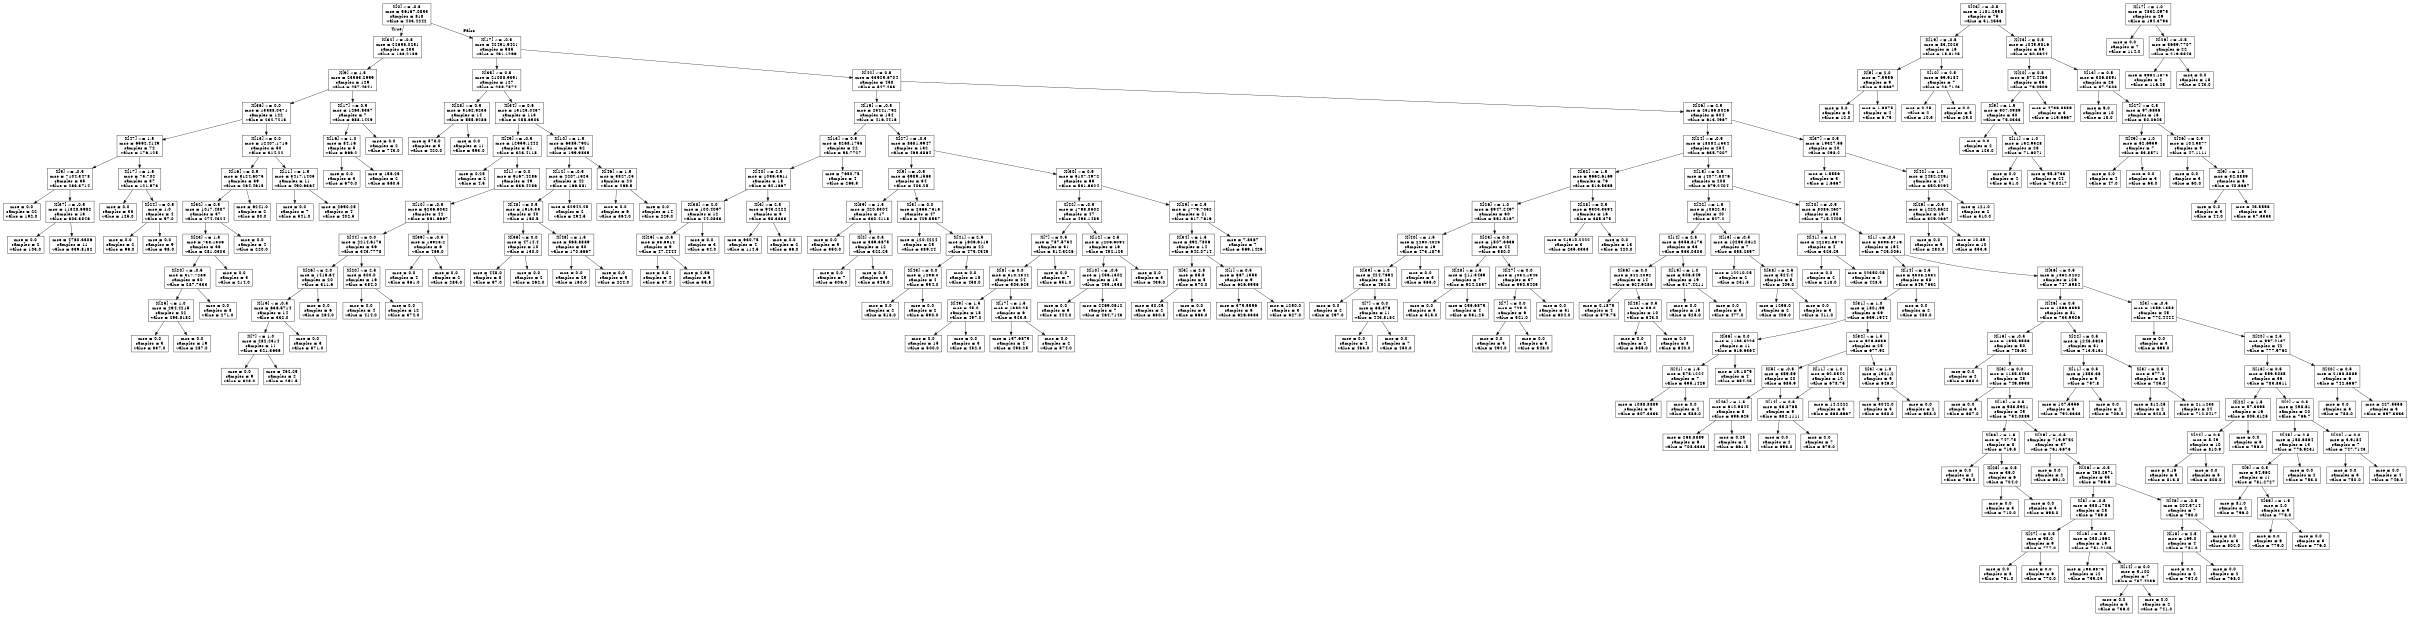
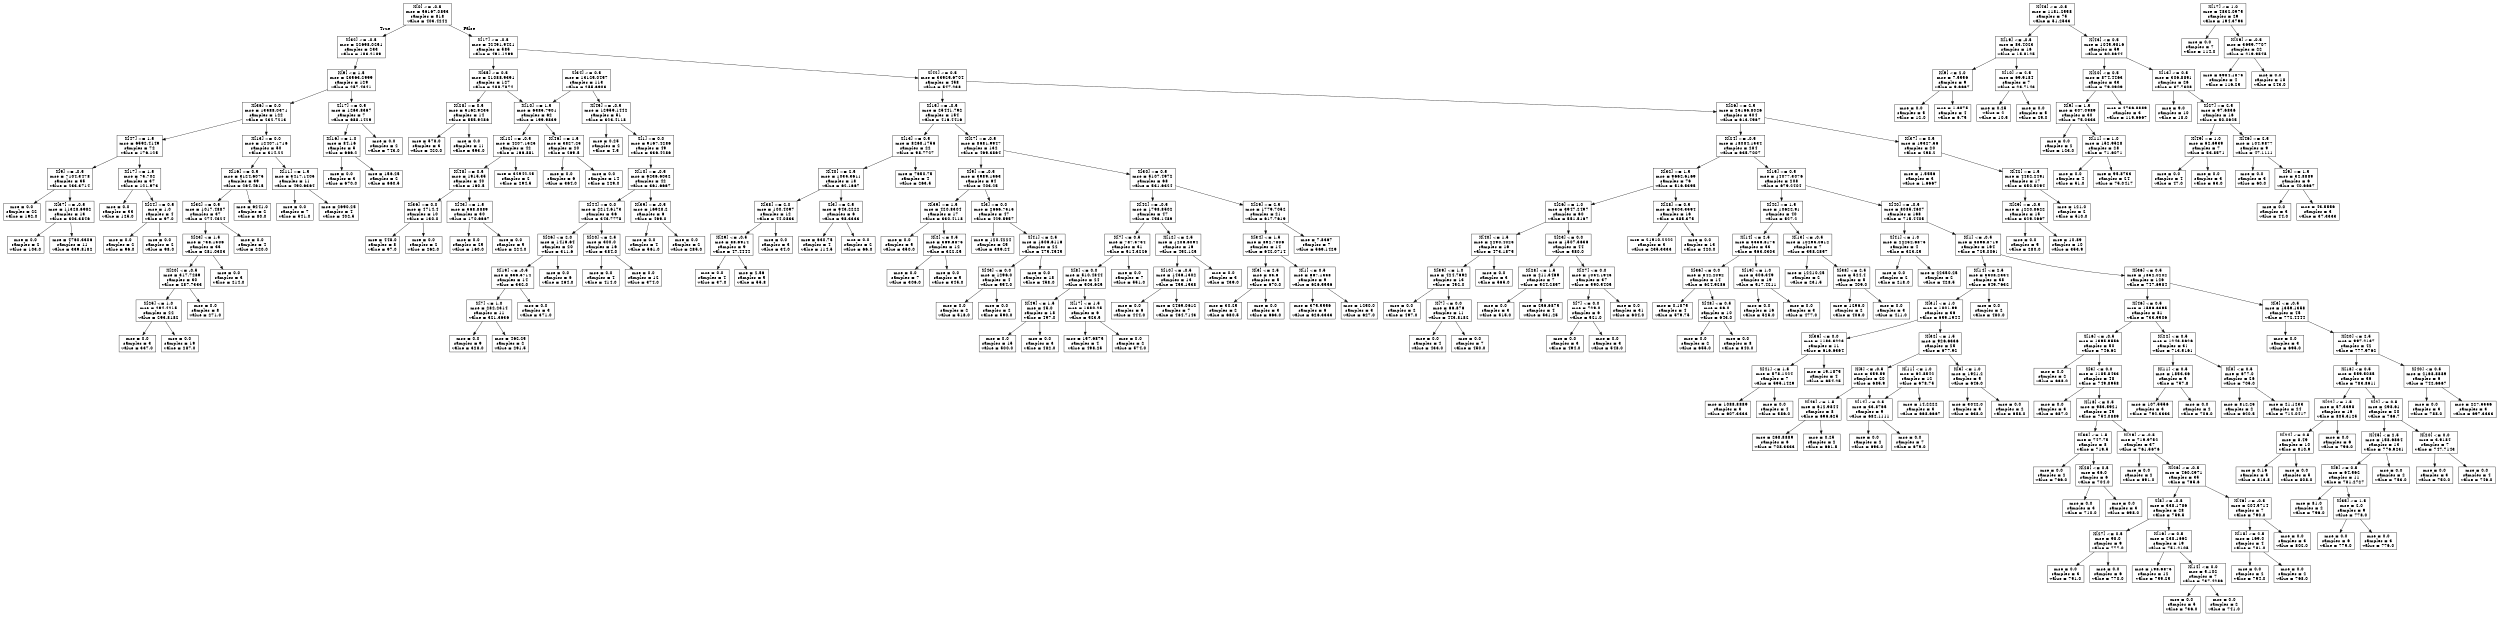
edge "X[35] <= 0.5 mse = 21088.9391 samples = 127 value = 288.7874" -> "X[34] <= 0.5 mse = 13125.0457 samples = 113 value = 255.6903": now "X[35] <= 0.5 mse = 21088.9391 samples = 127 value = 288.7874" -> "X[10] <= 1.5 mse = 6385.7901 samples = 62 value = 199.9839"
node "mse = 0.0 samples = 9 value = 98.0": label "mse = 0.0 samples = 9 value = 98.0" -> "mse = 0.0 samples = 2 value = 98.0"
node "X[29] <= -0.5 samples = 719.9752 samples = 37 value = 761.5676": label "X[29] <= -0.5 samples = 719.9752 samples = 37 value = 761.5676" -> "X[29] <= -0.5 mse = 719.9752 samples = 37 value = 761.5676"
